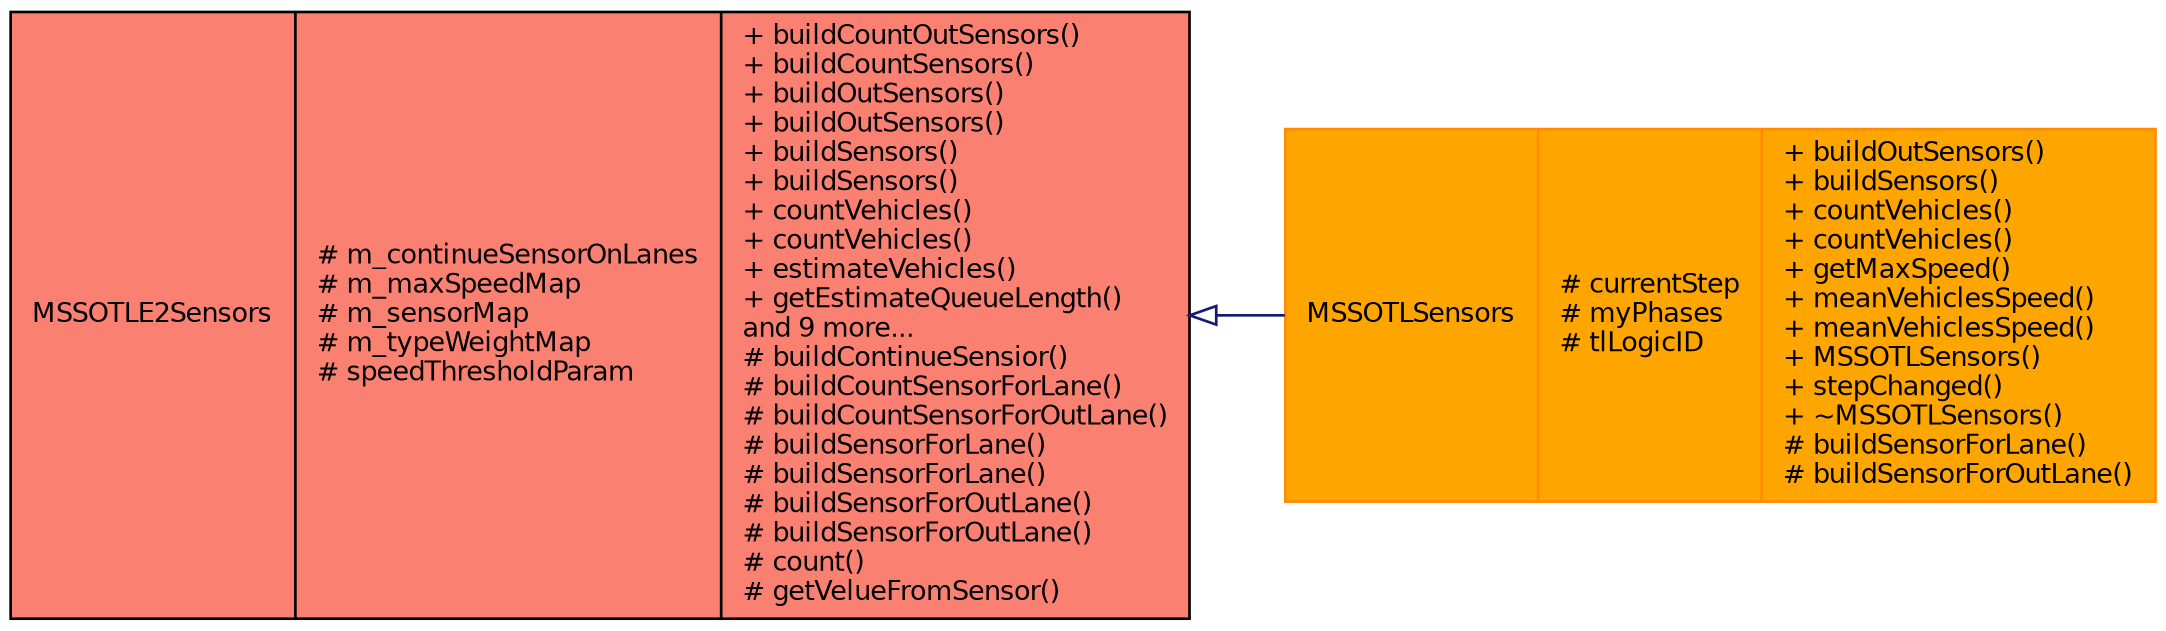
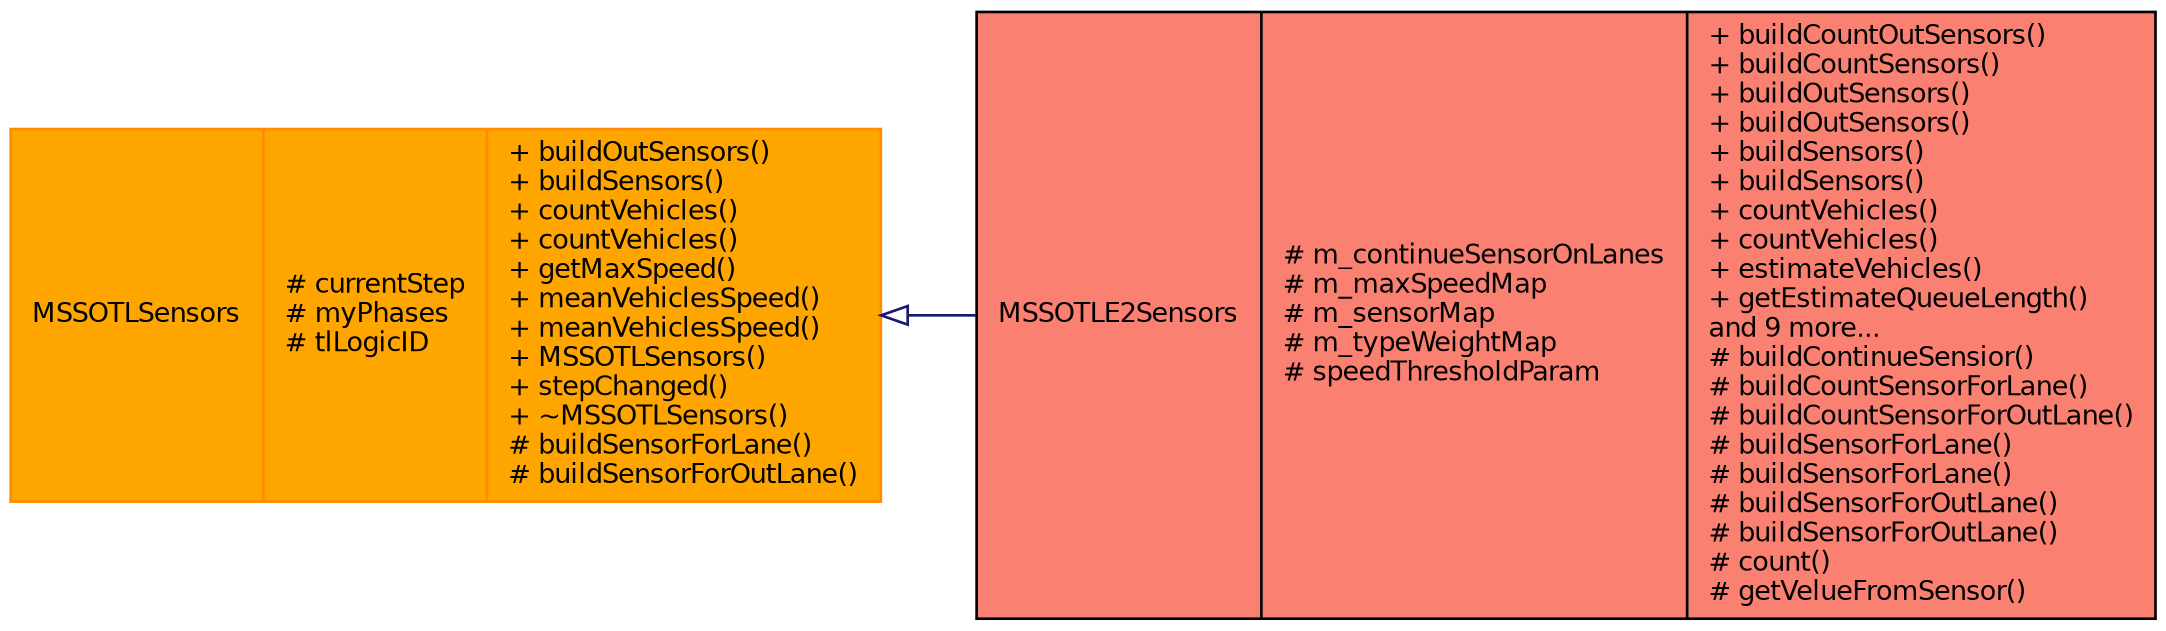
edge "MSSOTLSensors" -> "MSSOTLE2Sensors": reversed
